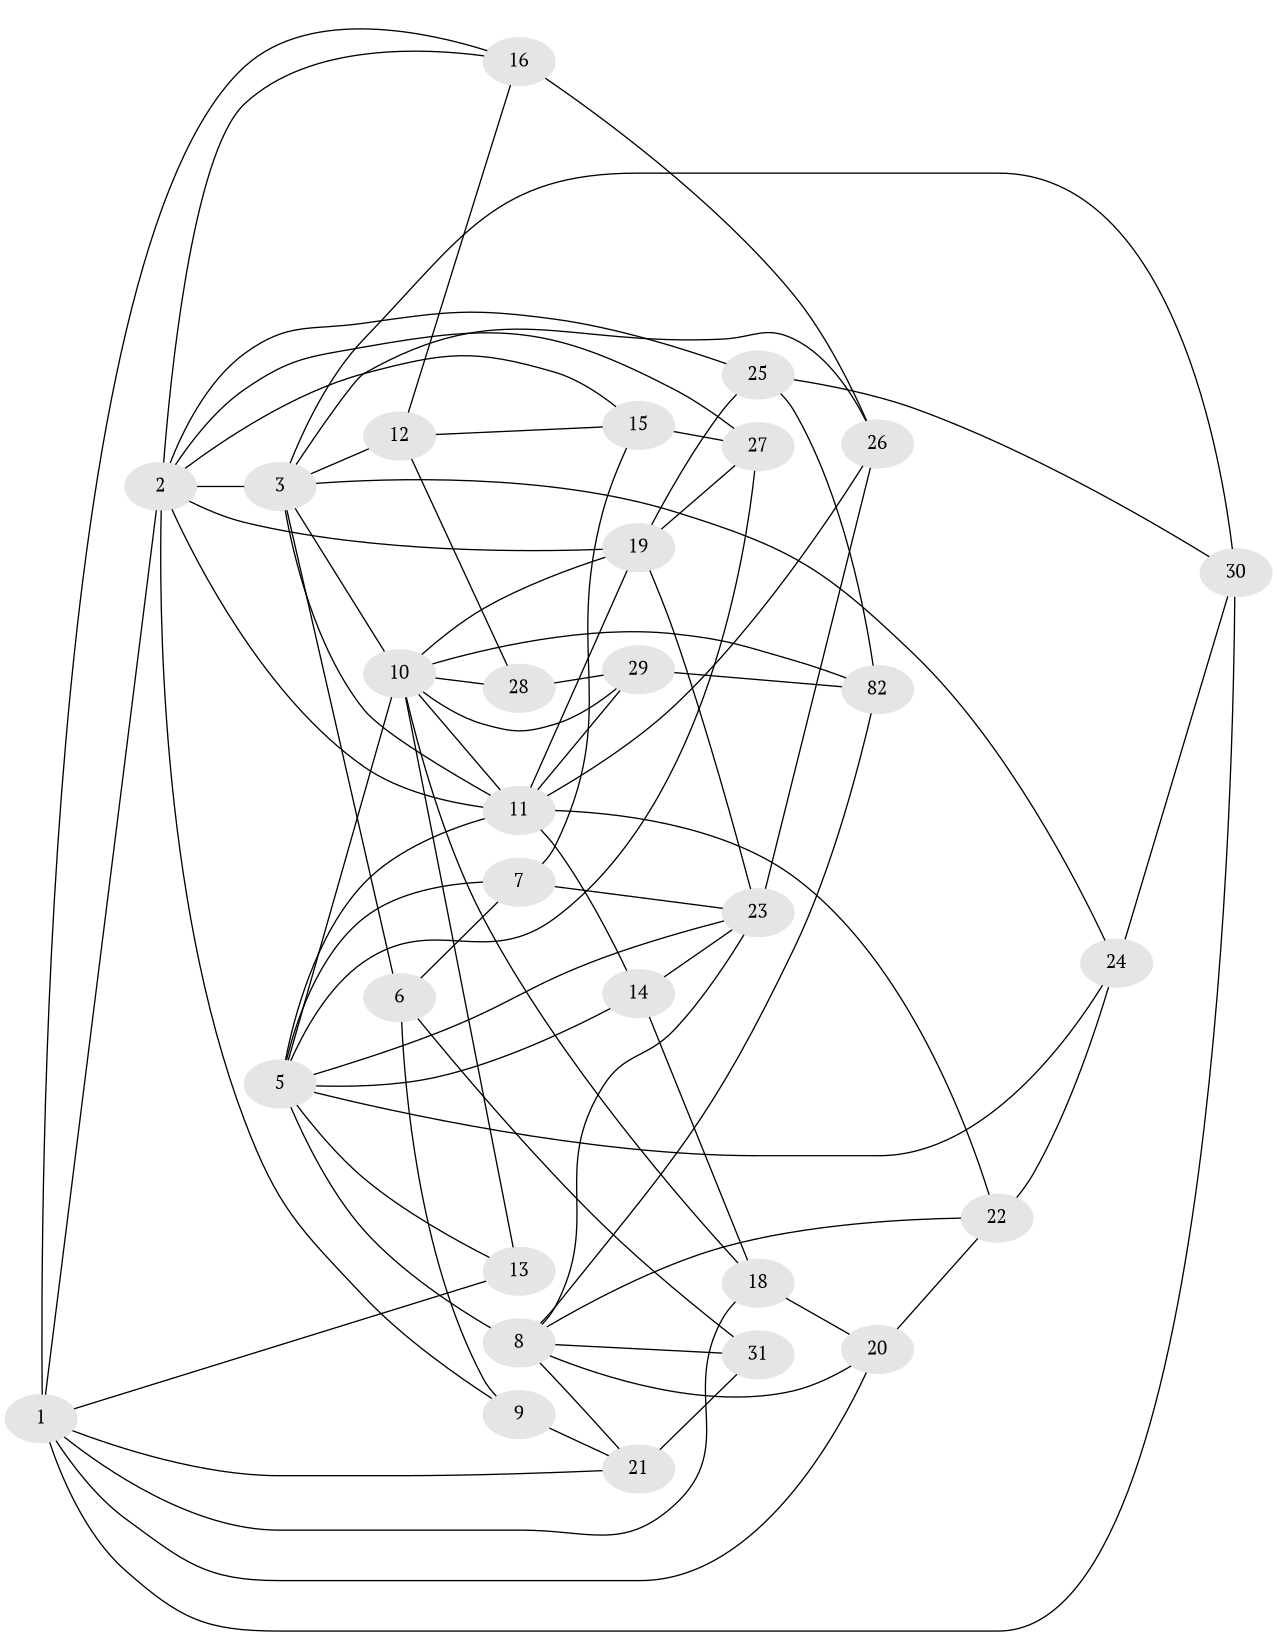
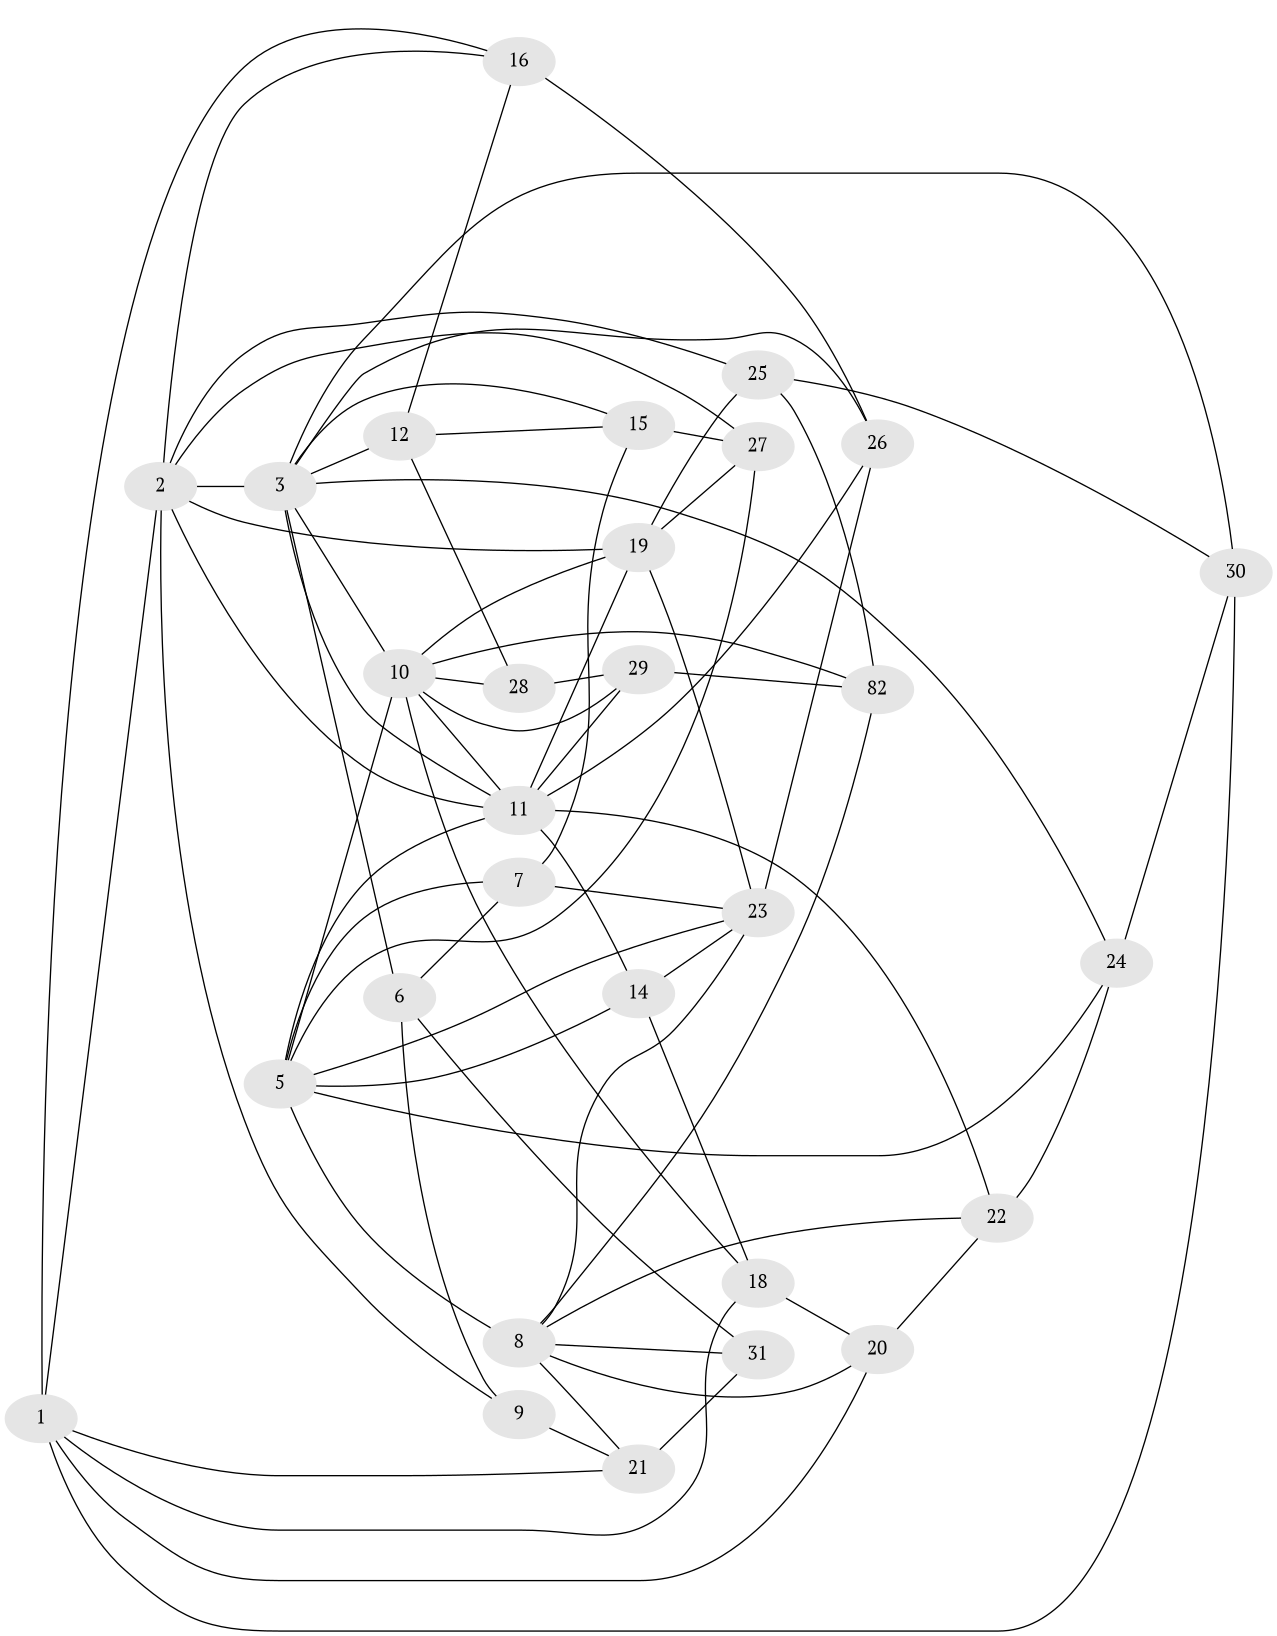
edge "15" -- "2": now "15" -- "3"
node "13": removed
